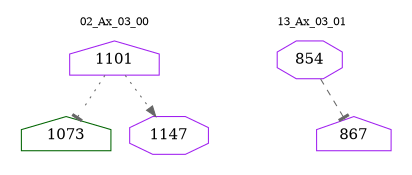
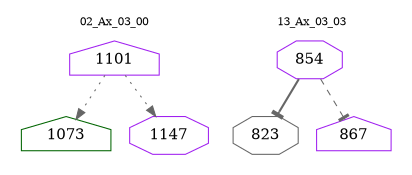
cluster "13_Ax_03_01": label "13_Ax_03_01" -> "13_Ax_03_03"
edge "1101" -> "1073": arrowhead tee -> normal
node "823": added
